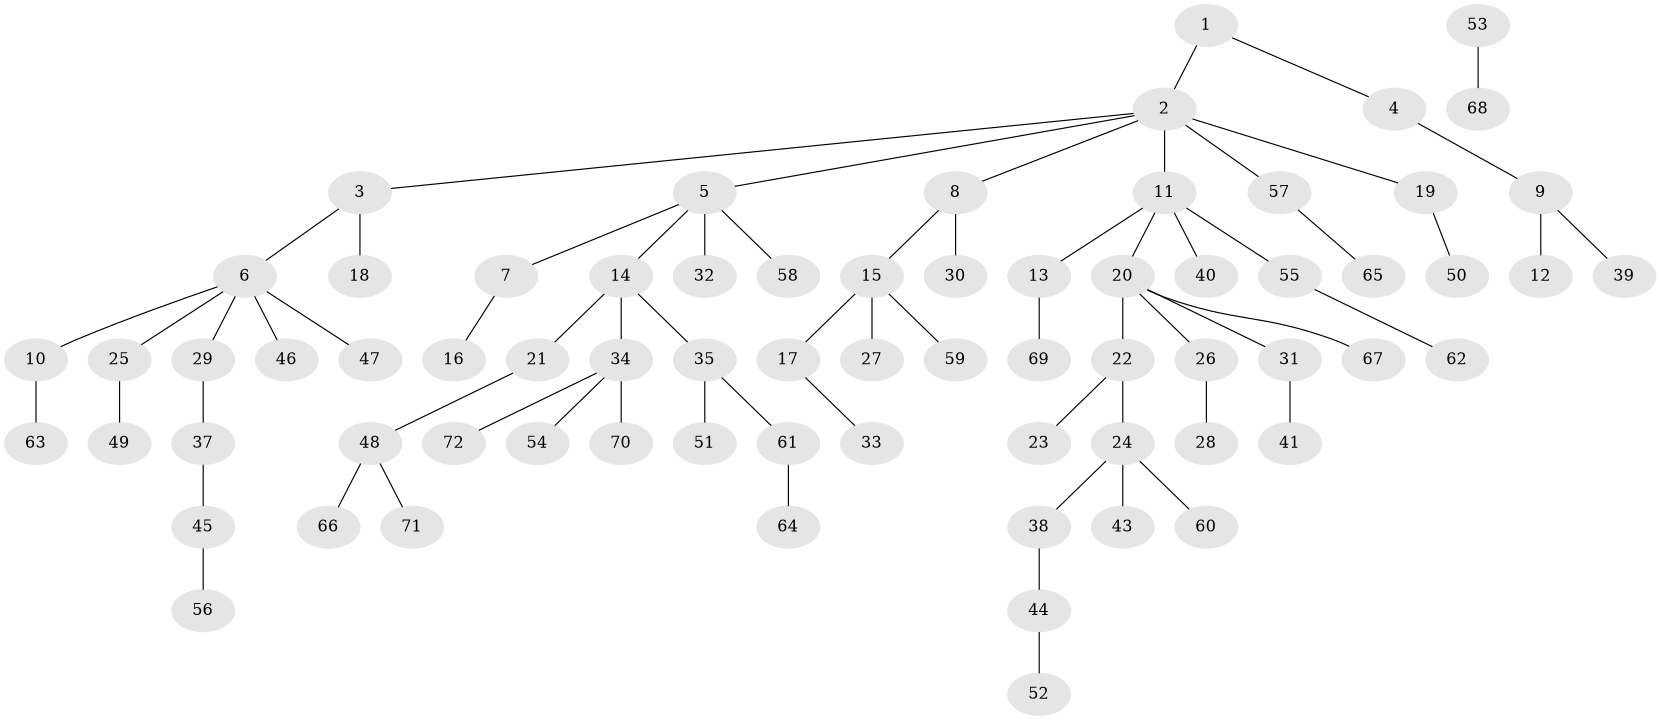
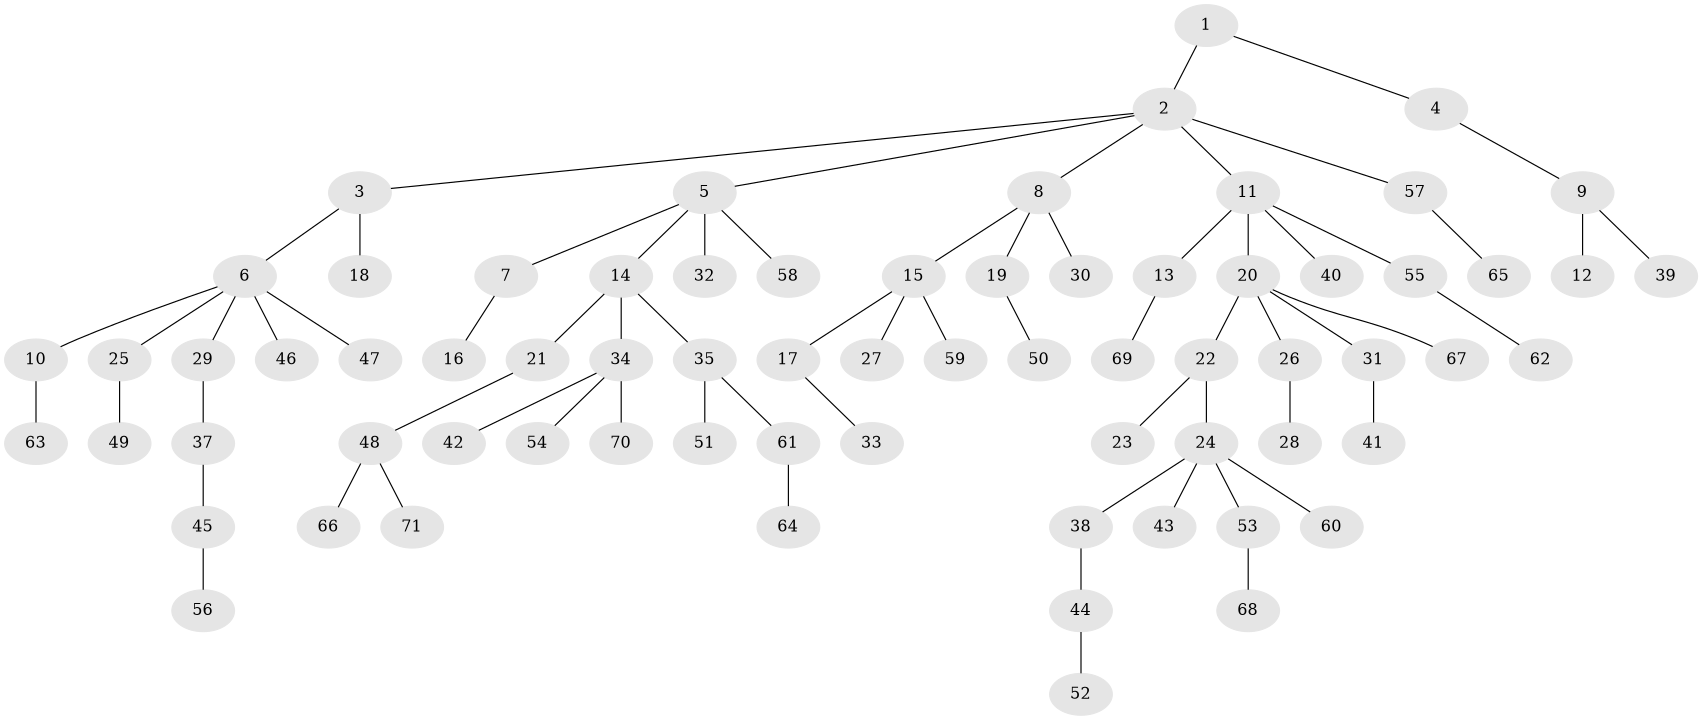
edge "2" -- "19": now "8" -- "19"
node "72": label "72" -> "42"
edge "24" -- "53": added
